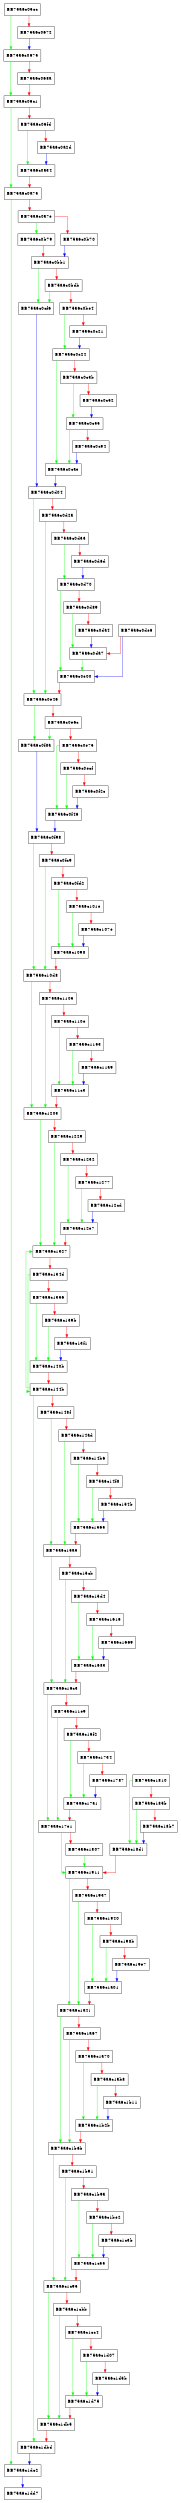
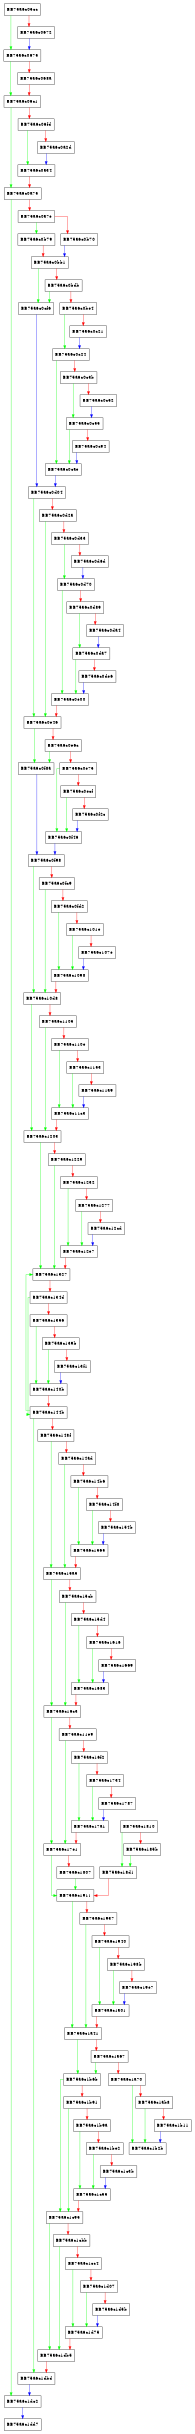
edge "BB75a6c0de6" -> "BB75a6c0da7": reversed
node "BB75a6c18b7": removed
edge "BB75a6c1b2b" -> "BB75a6c1b6b": removed
